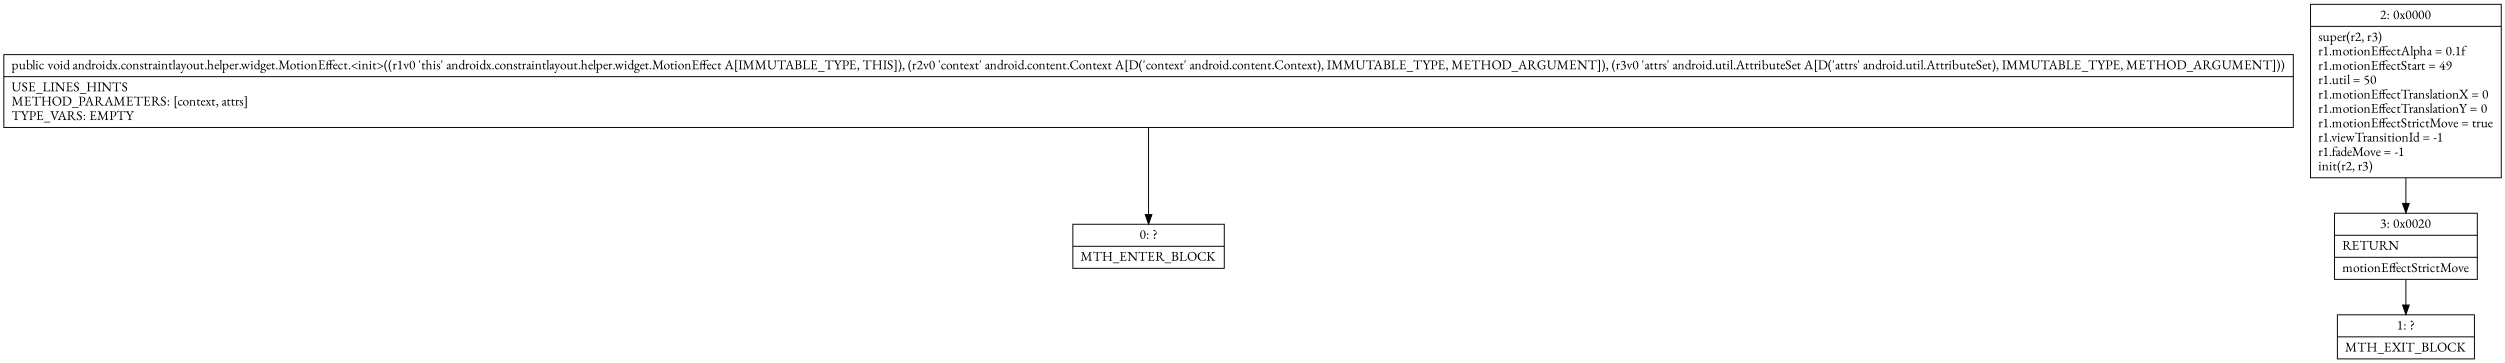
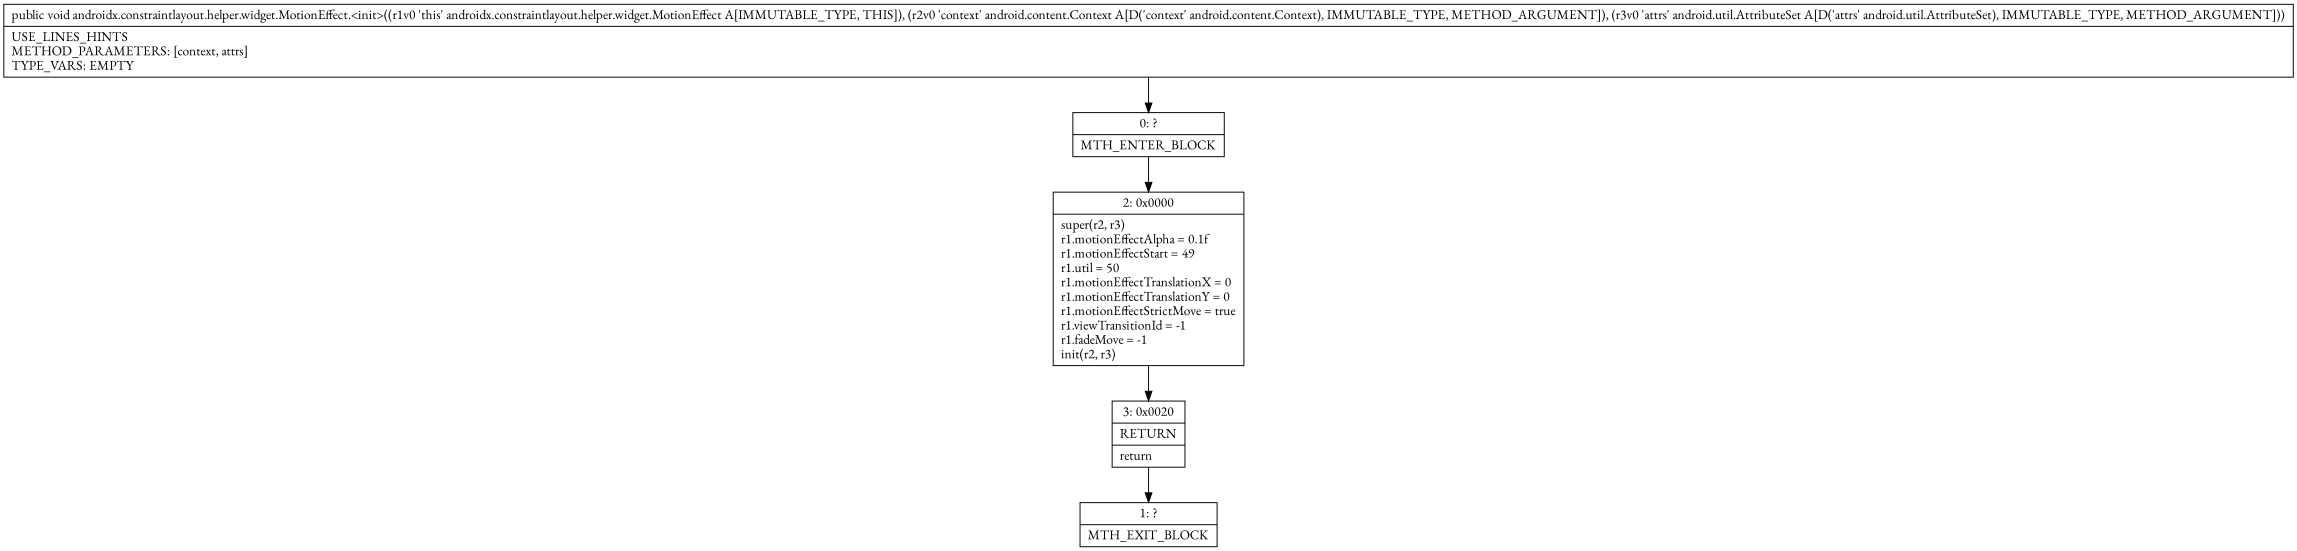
edge "0: ?" -> "2: 0x0000": added
node "3: 0x0020": text "motionEffectStrictMove" -> "return"
